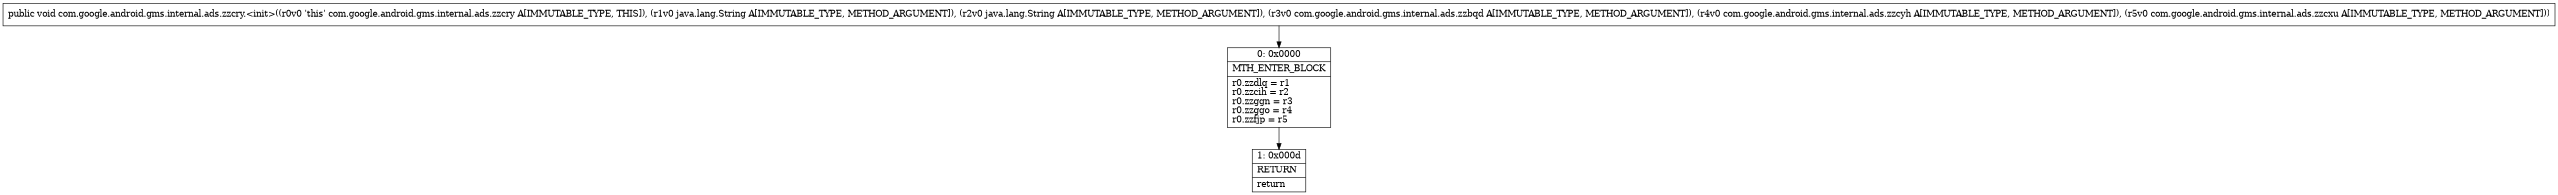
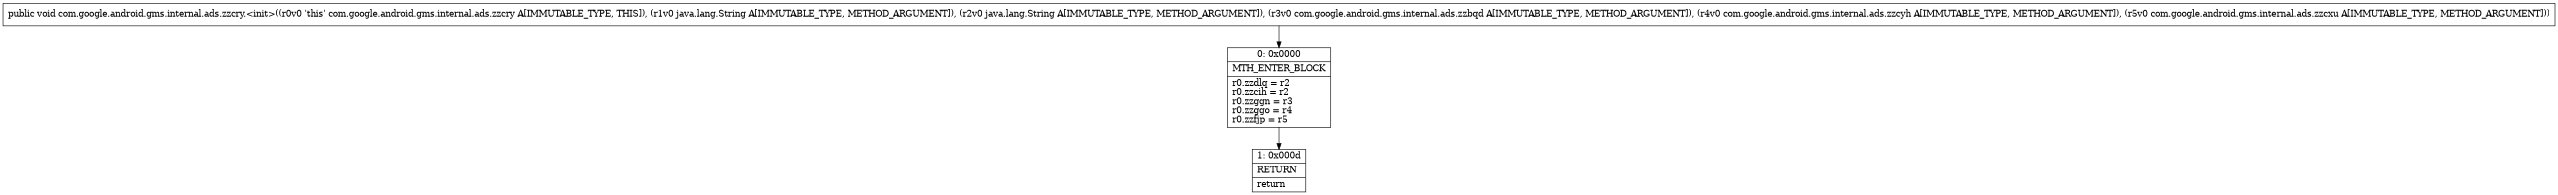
node "0: 0x0000": text "r0.zzdlq = r1" -> "r0.zzdlq = r2"
